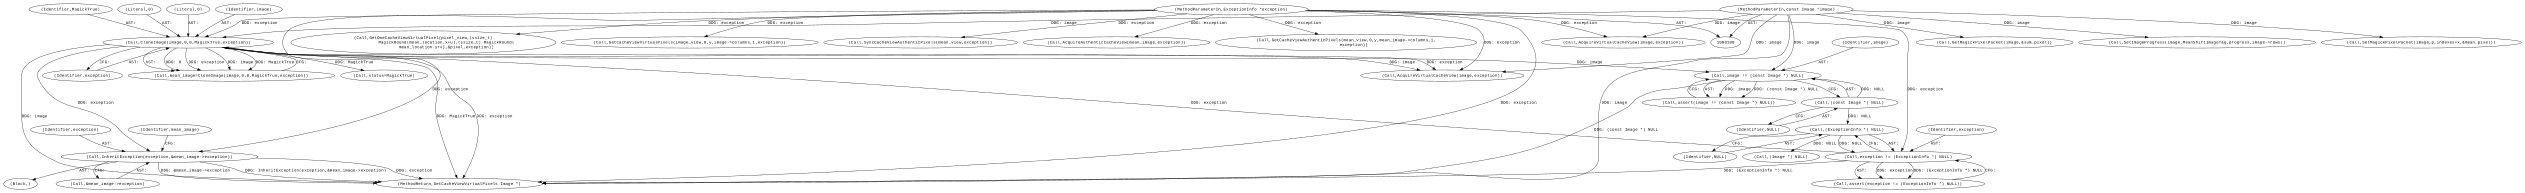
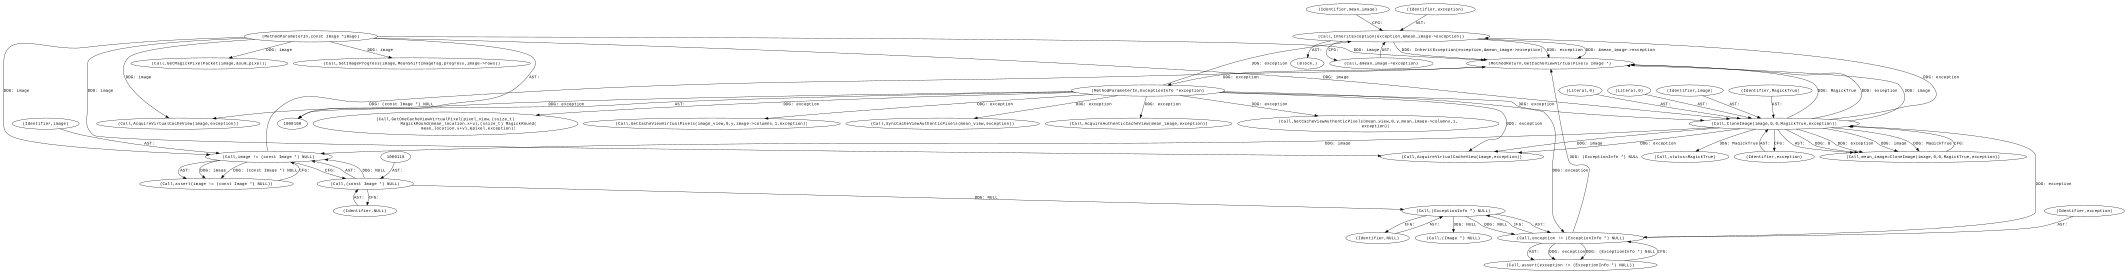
node "(Call,SetMagickPixelPacket(image,p,indexes+x,&mean_pixel))": removed
edge "(MethodParameterIn,ExceptionInfo *exception)" -> "(MethodReturn,GetCacheViewVirtualPixels Image *)": reversed
node "1000118": added
